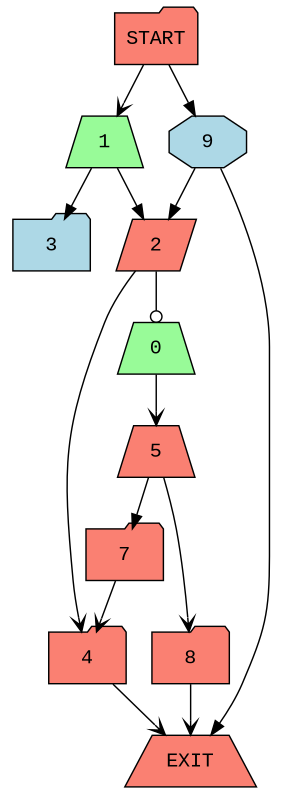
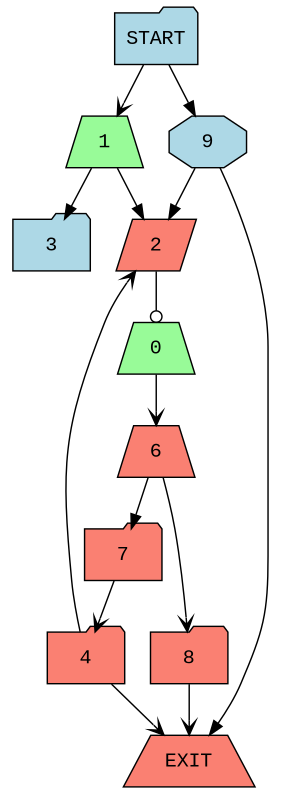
node "START": fillcolor salmon -> lightblue
edge "2" -> "4": reversed
node "5": label "5" -> "6"
